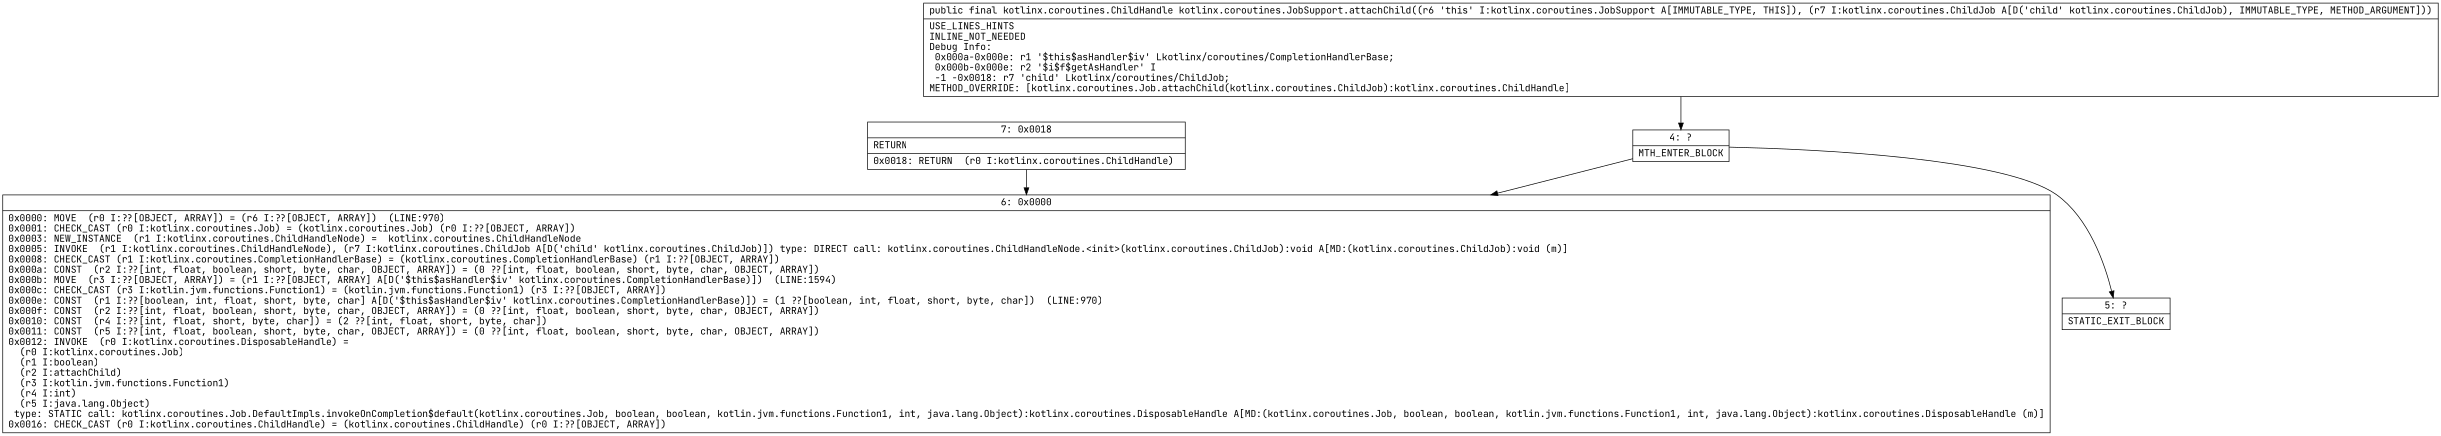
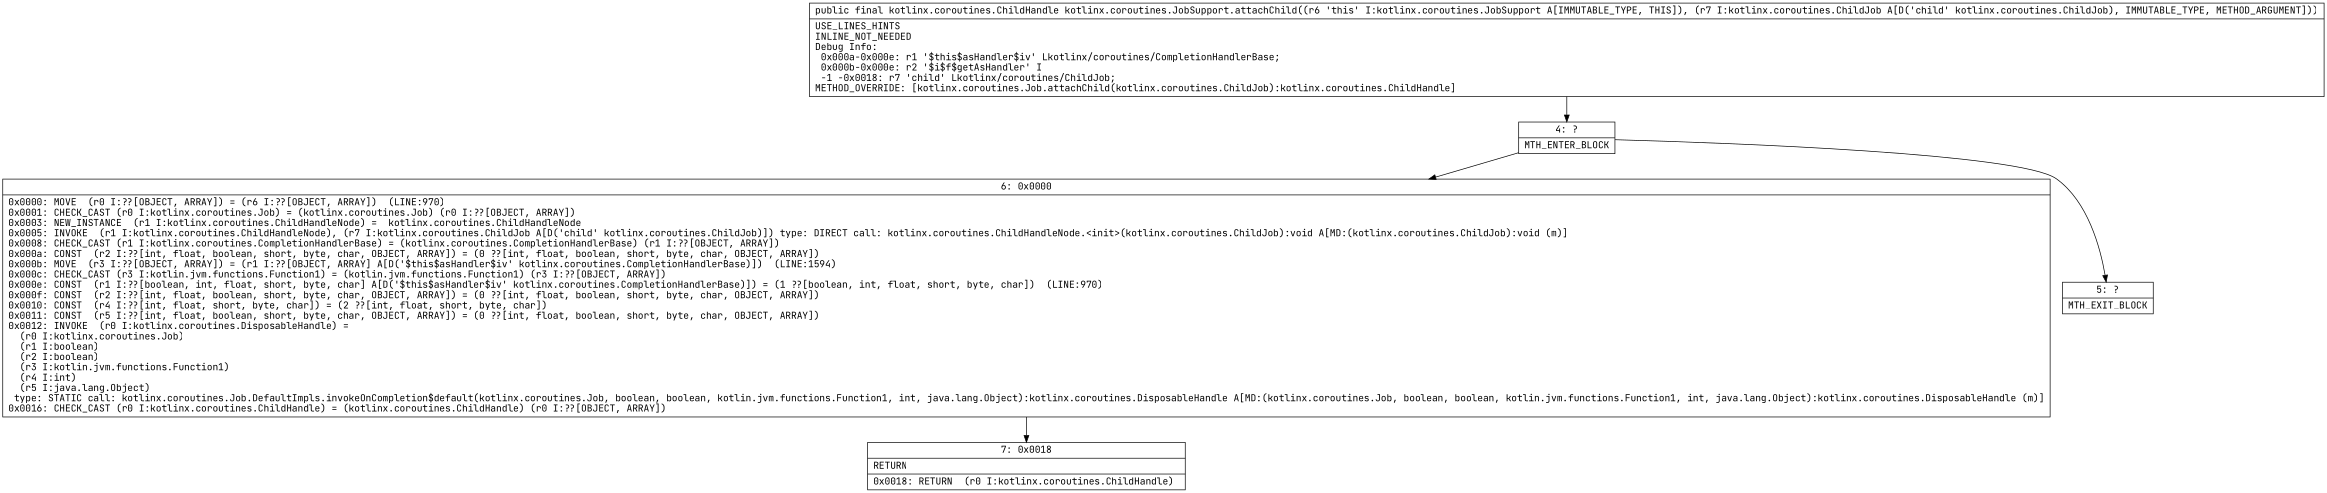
edge "7: 0x0018" -> "6: 0x0000": reversed
node "5: ?": text "STATIC_EXIT_BLOCK" -> "MTH_EXIT_BLOCK"
node "6: 0x0000": text "(r2 I:attachChild)" -> "(r2 I:boolean)"
